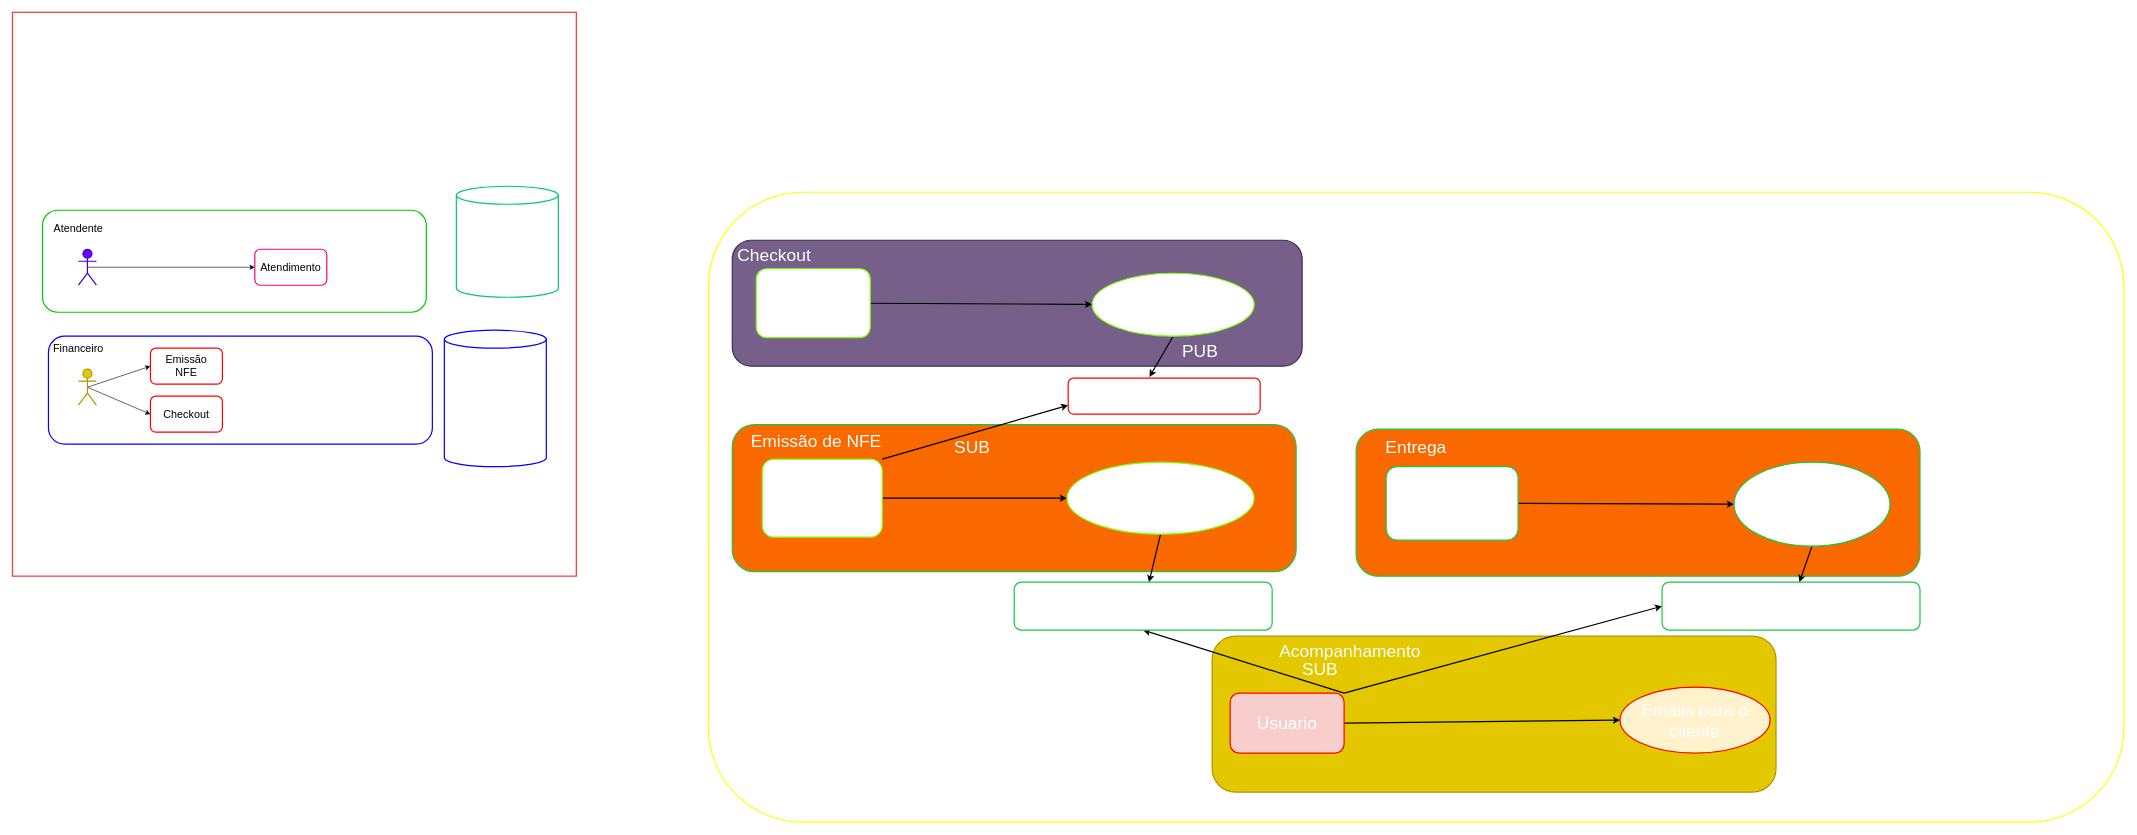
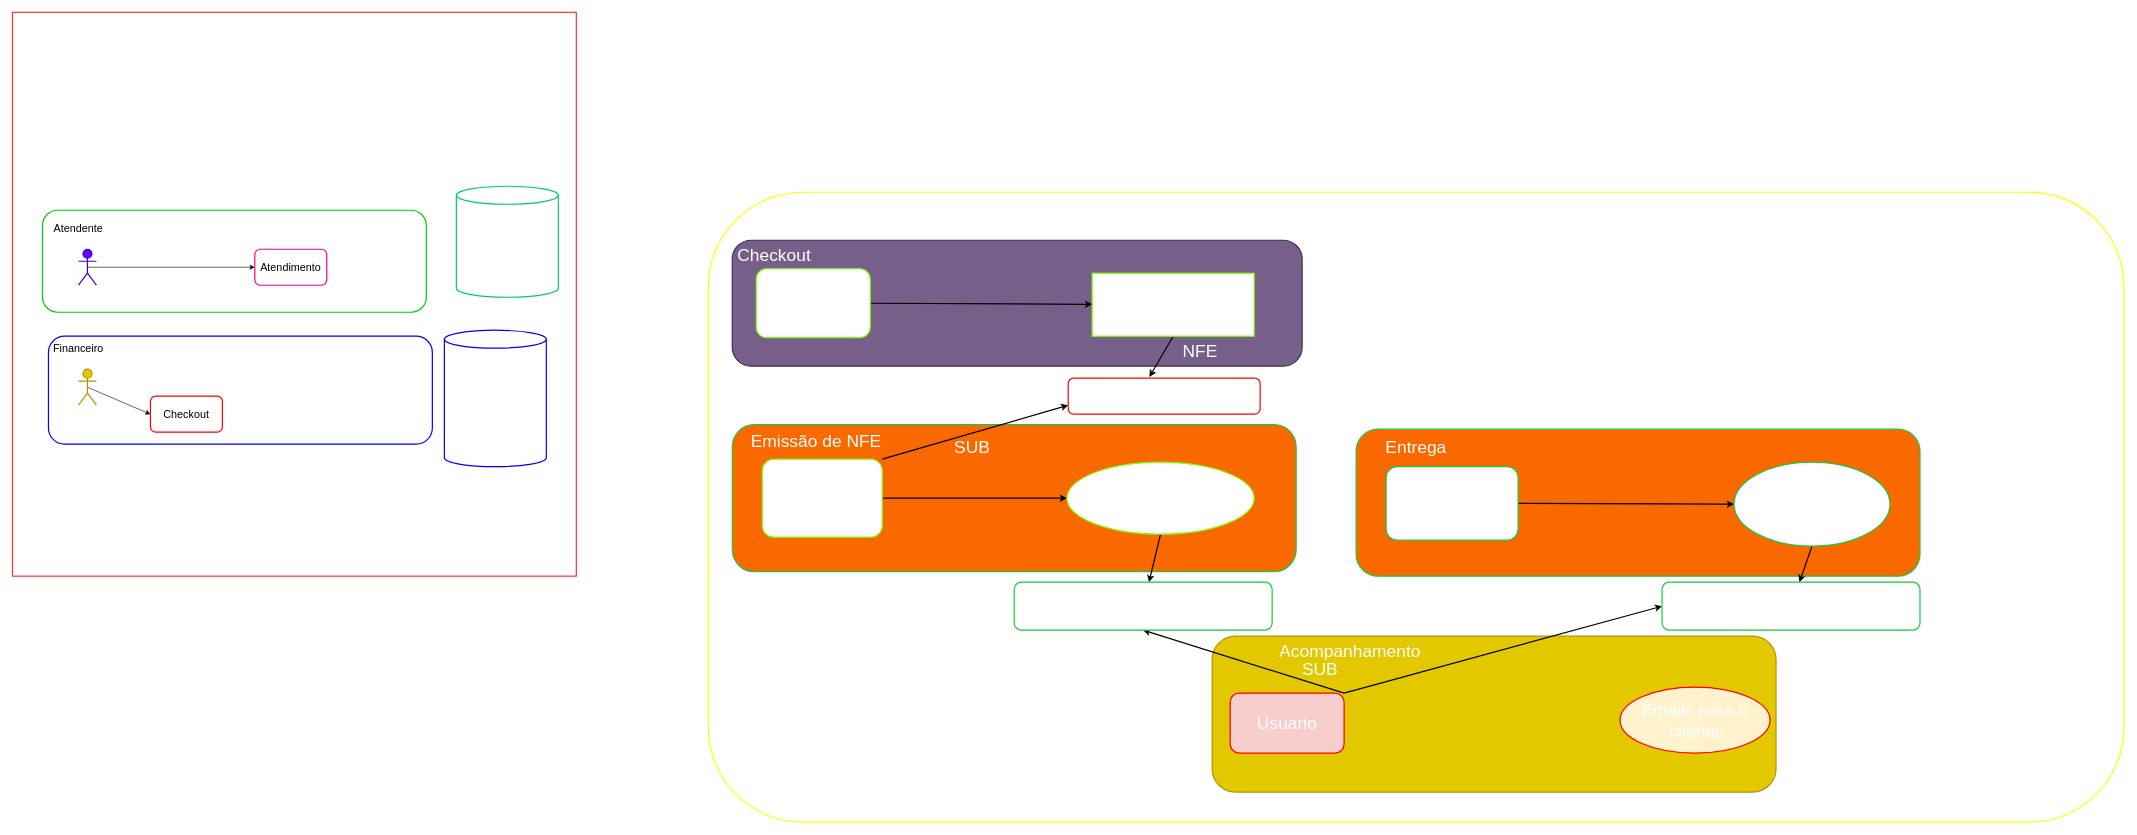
node "Finalizar Compra": shape ellipse -> rectangle
node "PUB": label "PUB" -> "NFE"
node "Emissão NFE": removed
edge "Customer" -> "Emissão NFE": removed
edge "Usuario" -> "Emails para o cliente": removed
